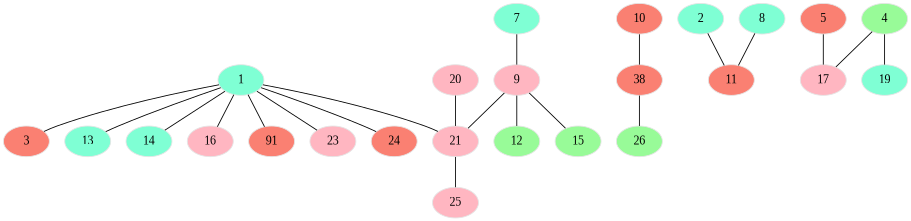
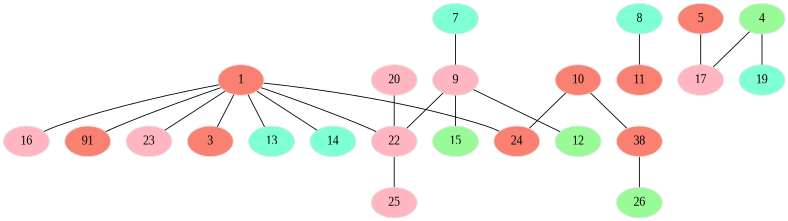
node "2": removed
node "1": fillcolor aquamarine -> salmon
edge "10" -- "24": added
node "21": label "21" -> "22"
